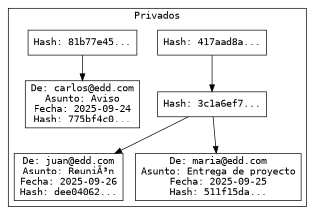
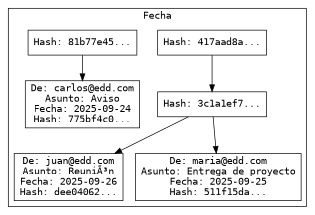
cluster "Privados": label "Privados" -> "Fecha"
node "Hash: 3c1a6ef7...": label "Hash: 3c1a6ef7..." -> "Hash: 3c1a1ef7..."
